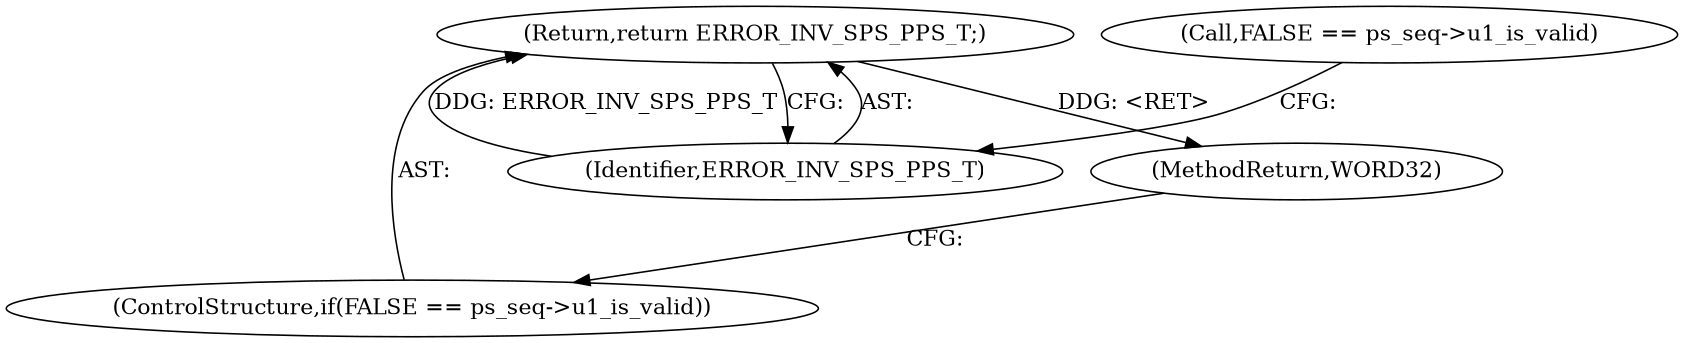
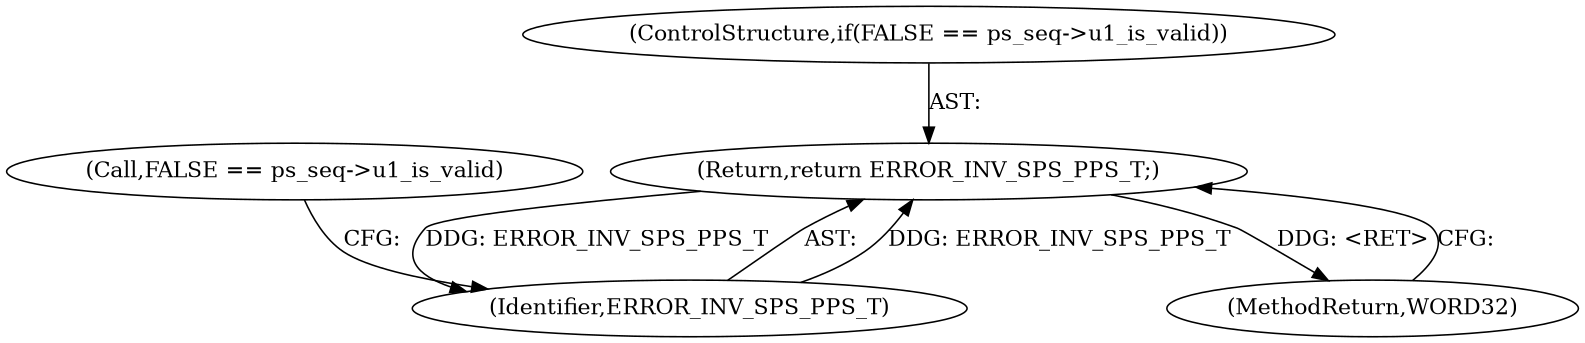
edge "(Return,return ERROR_INV_SPS_PPS_T;)" -> "(Identifier,ERROR_INV_SPS_PPS_T)": label "CFG: " -> "DDG: ERROR_INV_SPS_PPS_T"
edge "(MethodReturn,WORD32)" -> "(ControlStructure,if(FALSE == ps_seq->u1_is_valid))": now "(MethodReturn,WORD32)" -> "(Return,return ERROR_INV_SPS_PPS_T;)"
